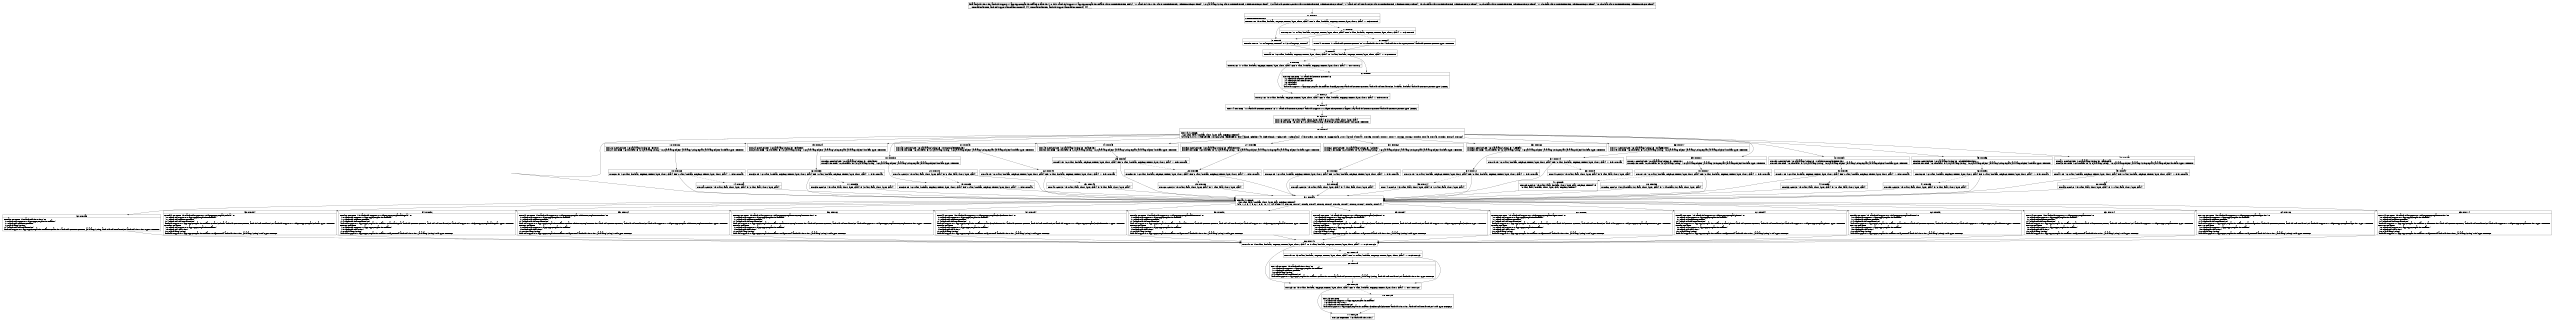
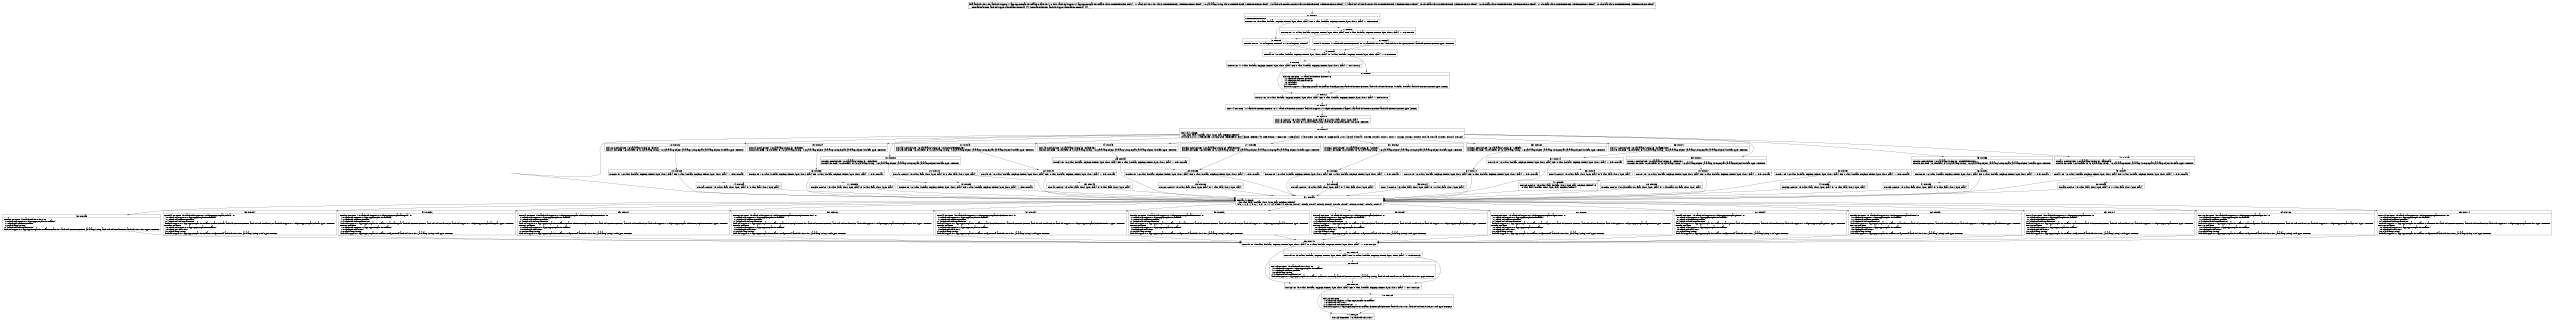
node "42: 0x008b": removed
